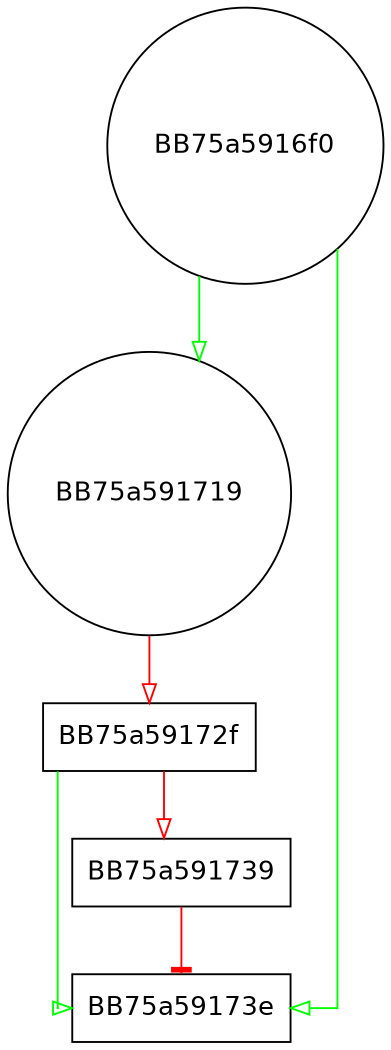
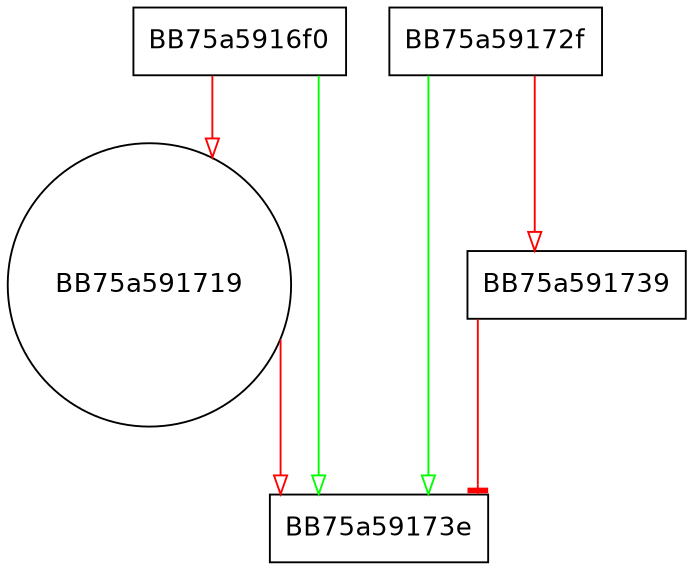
node "BB75a5916f0": shape circle -> box
edge "BB75a5916f0" -> "BB75a591719": color green -> red
edge "BB75a591719" -> "BB75a59172f": now "BB75a591719" -> "BB75a59173e"
